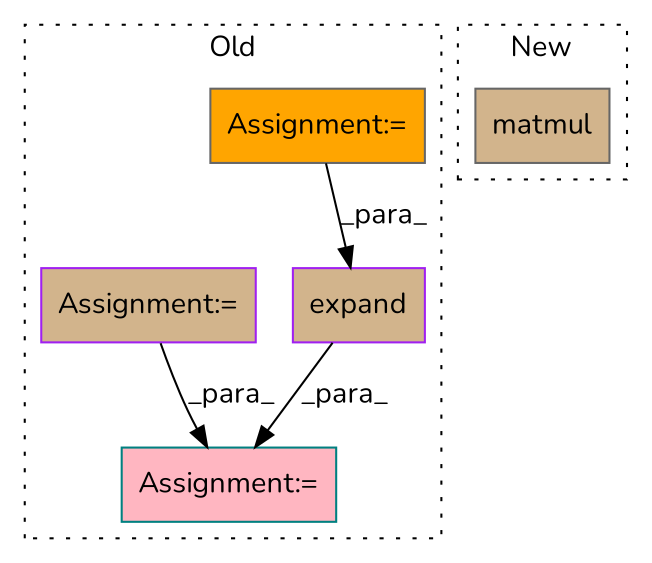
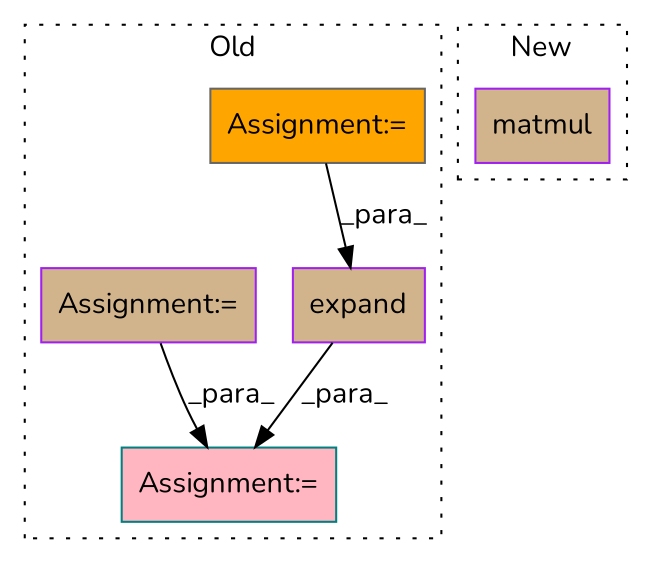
node "matmul": color gray40 -> purple
